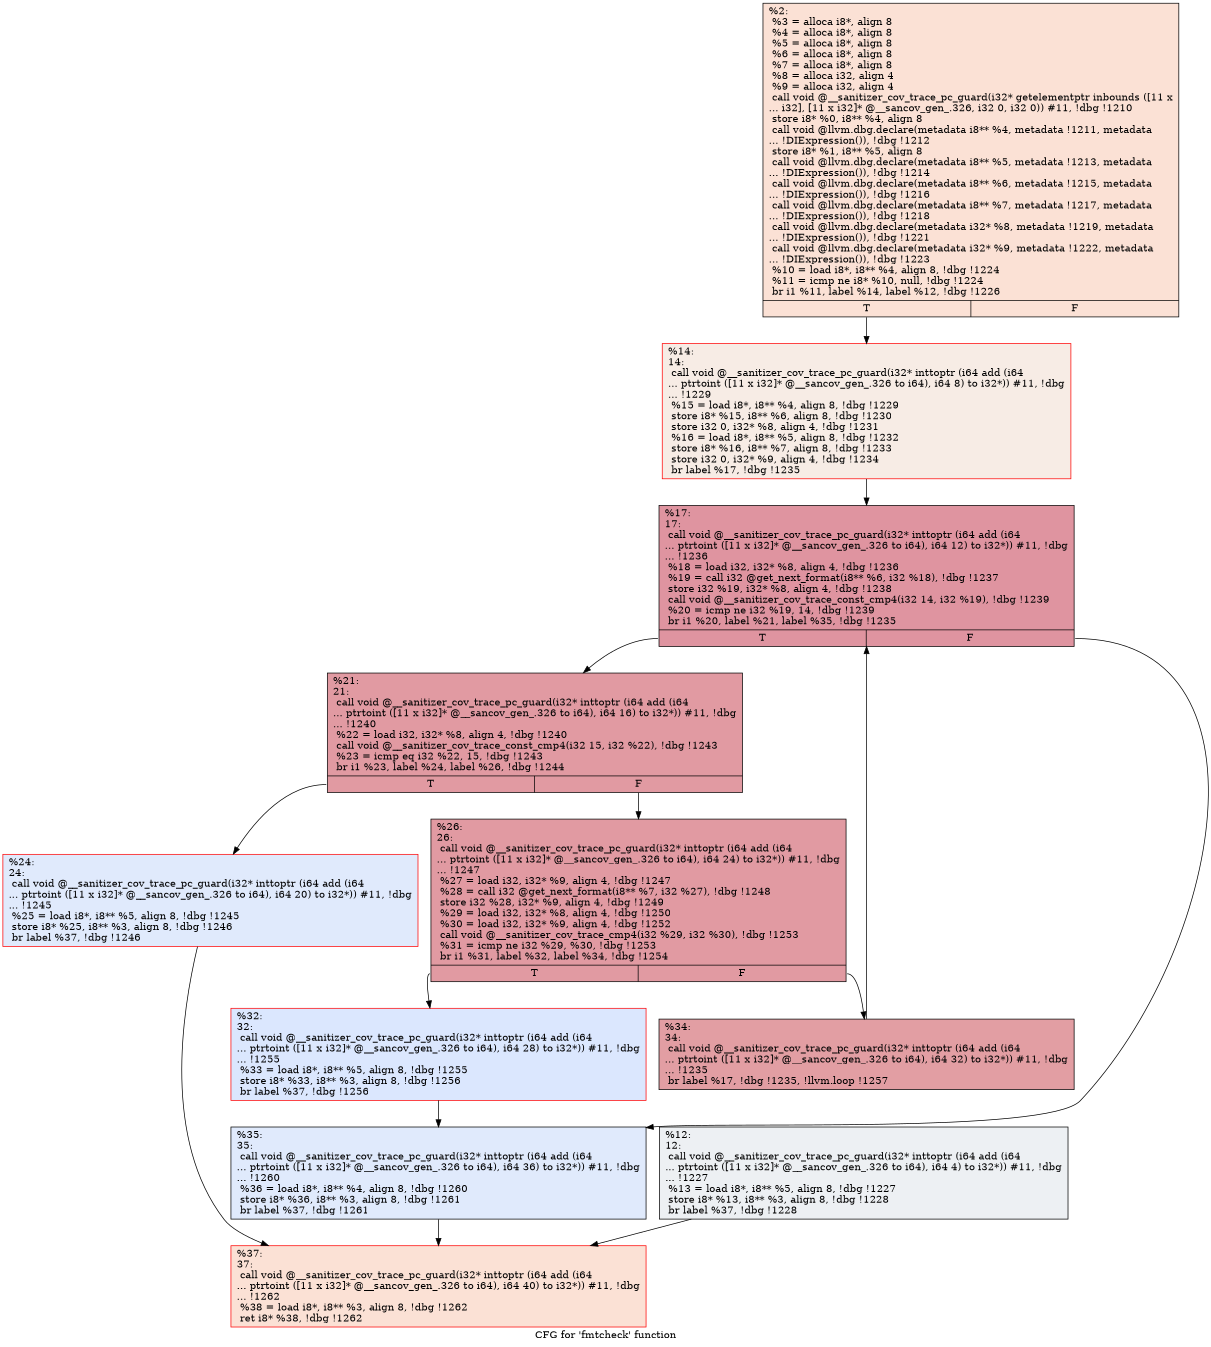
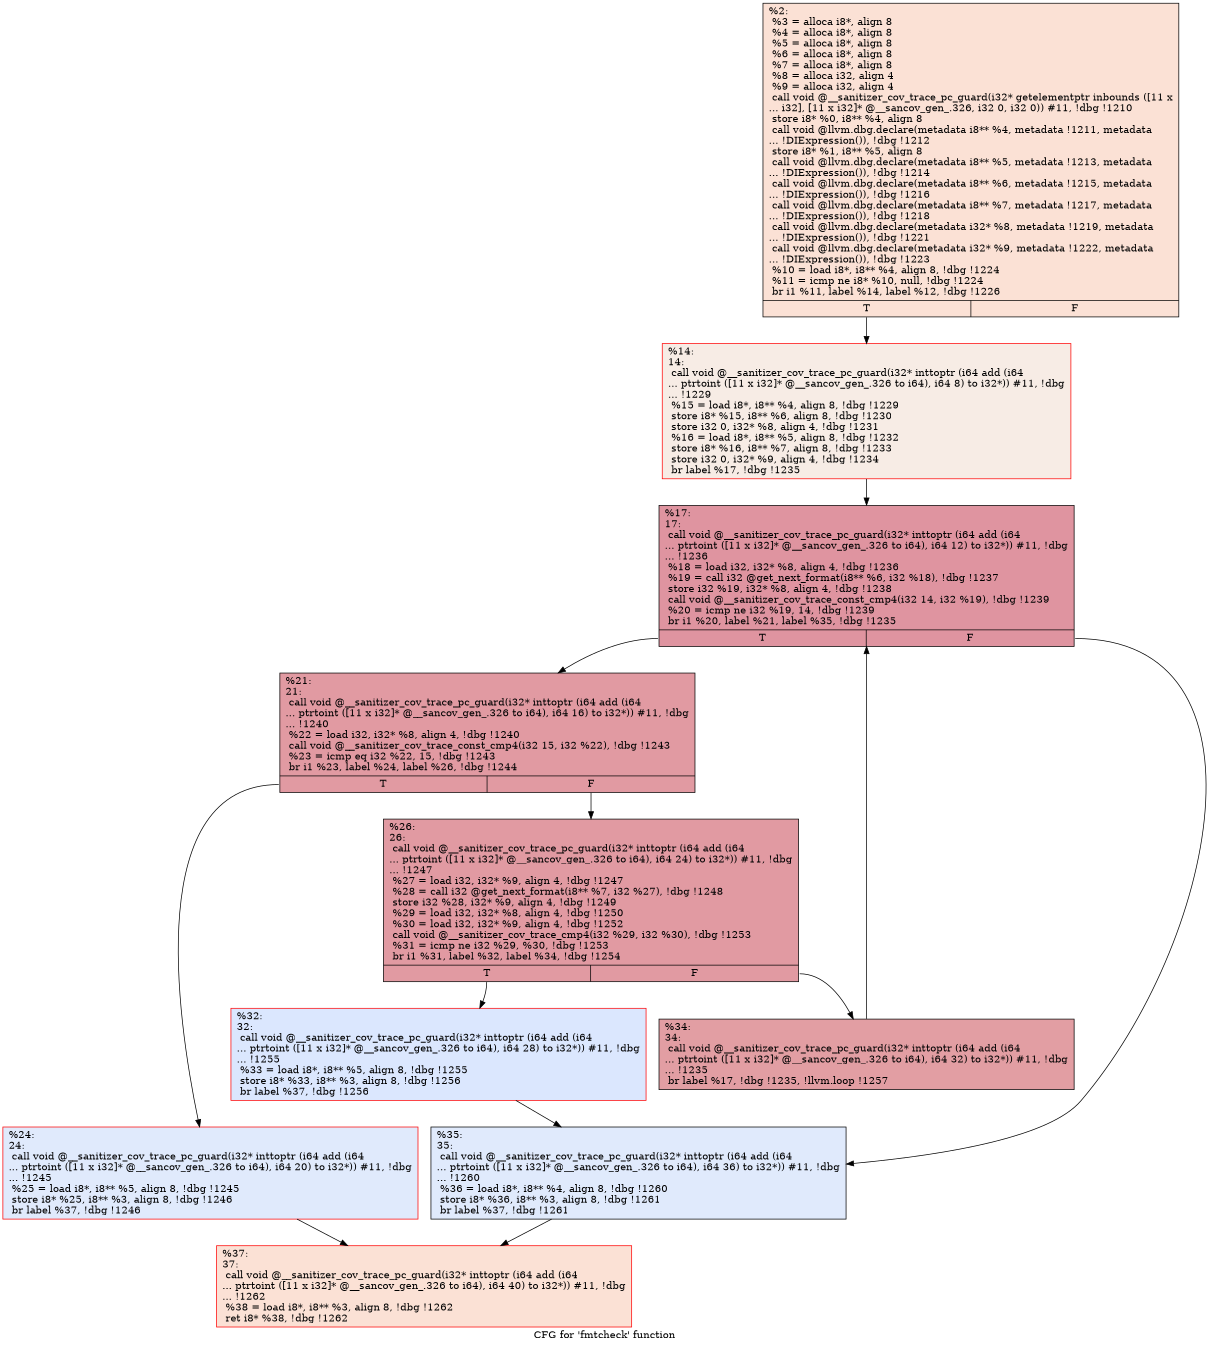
node "%12:": removed
